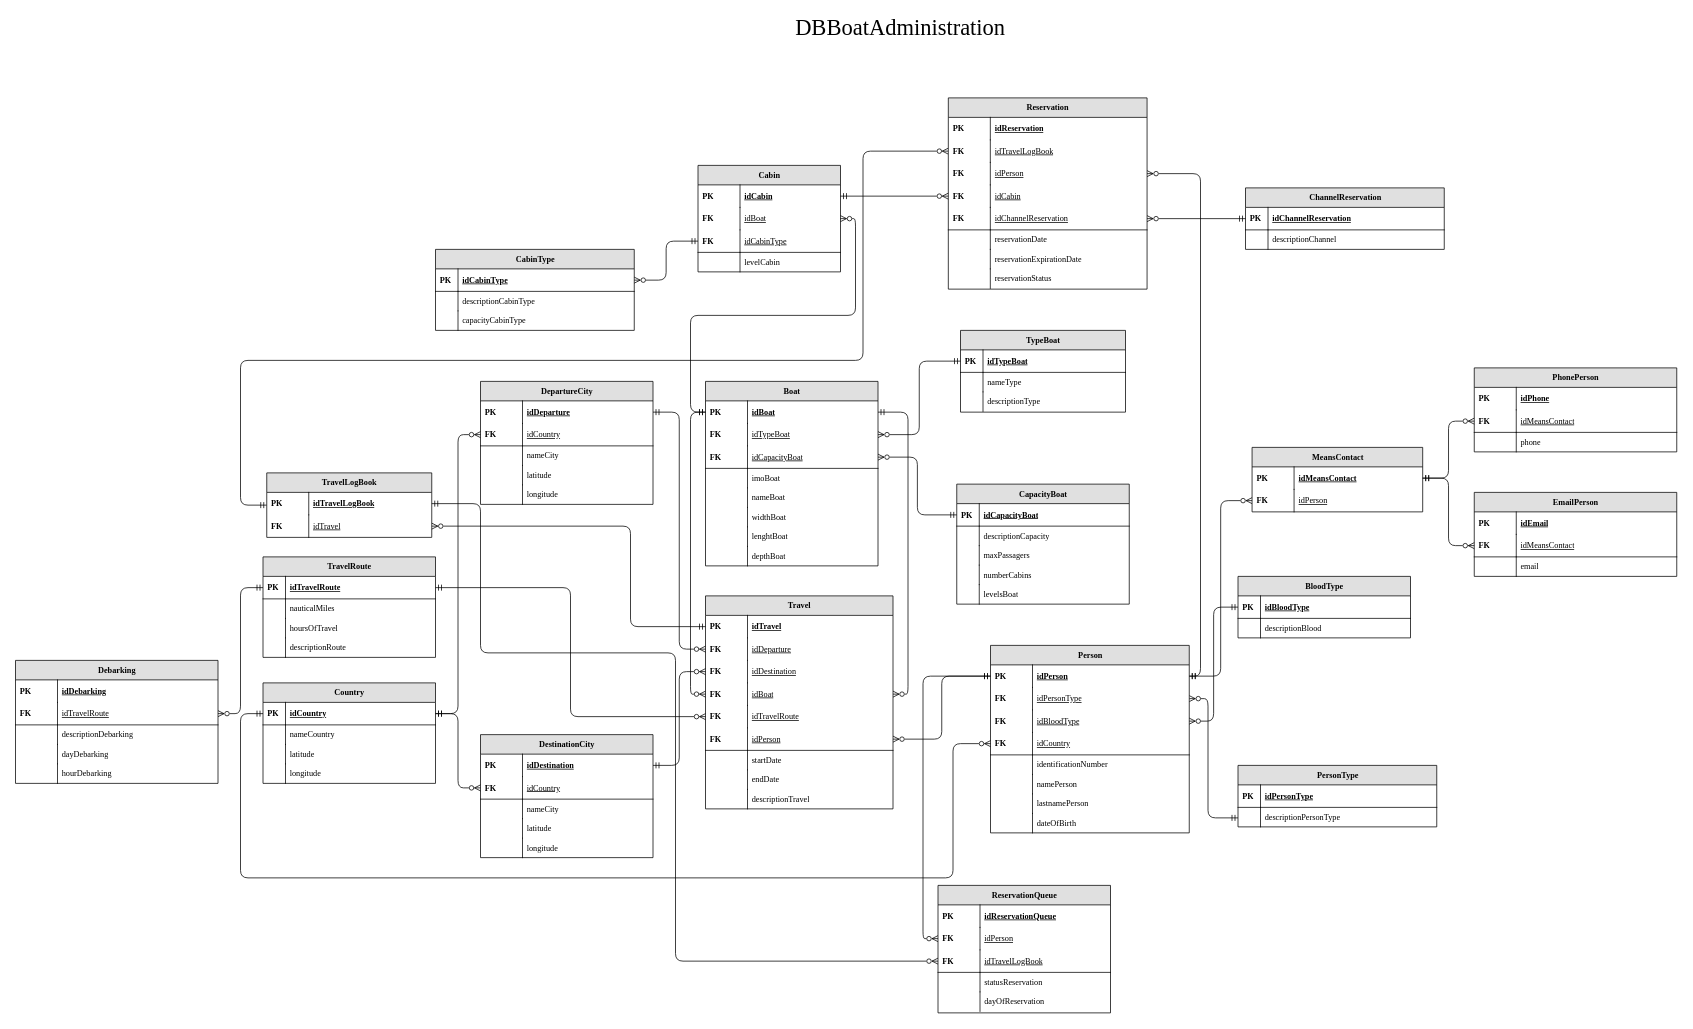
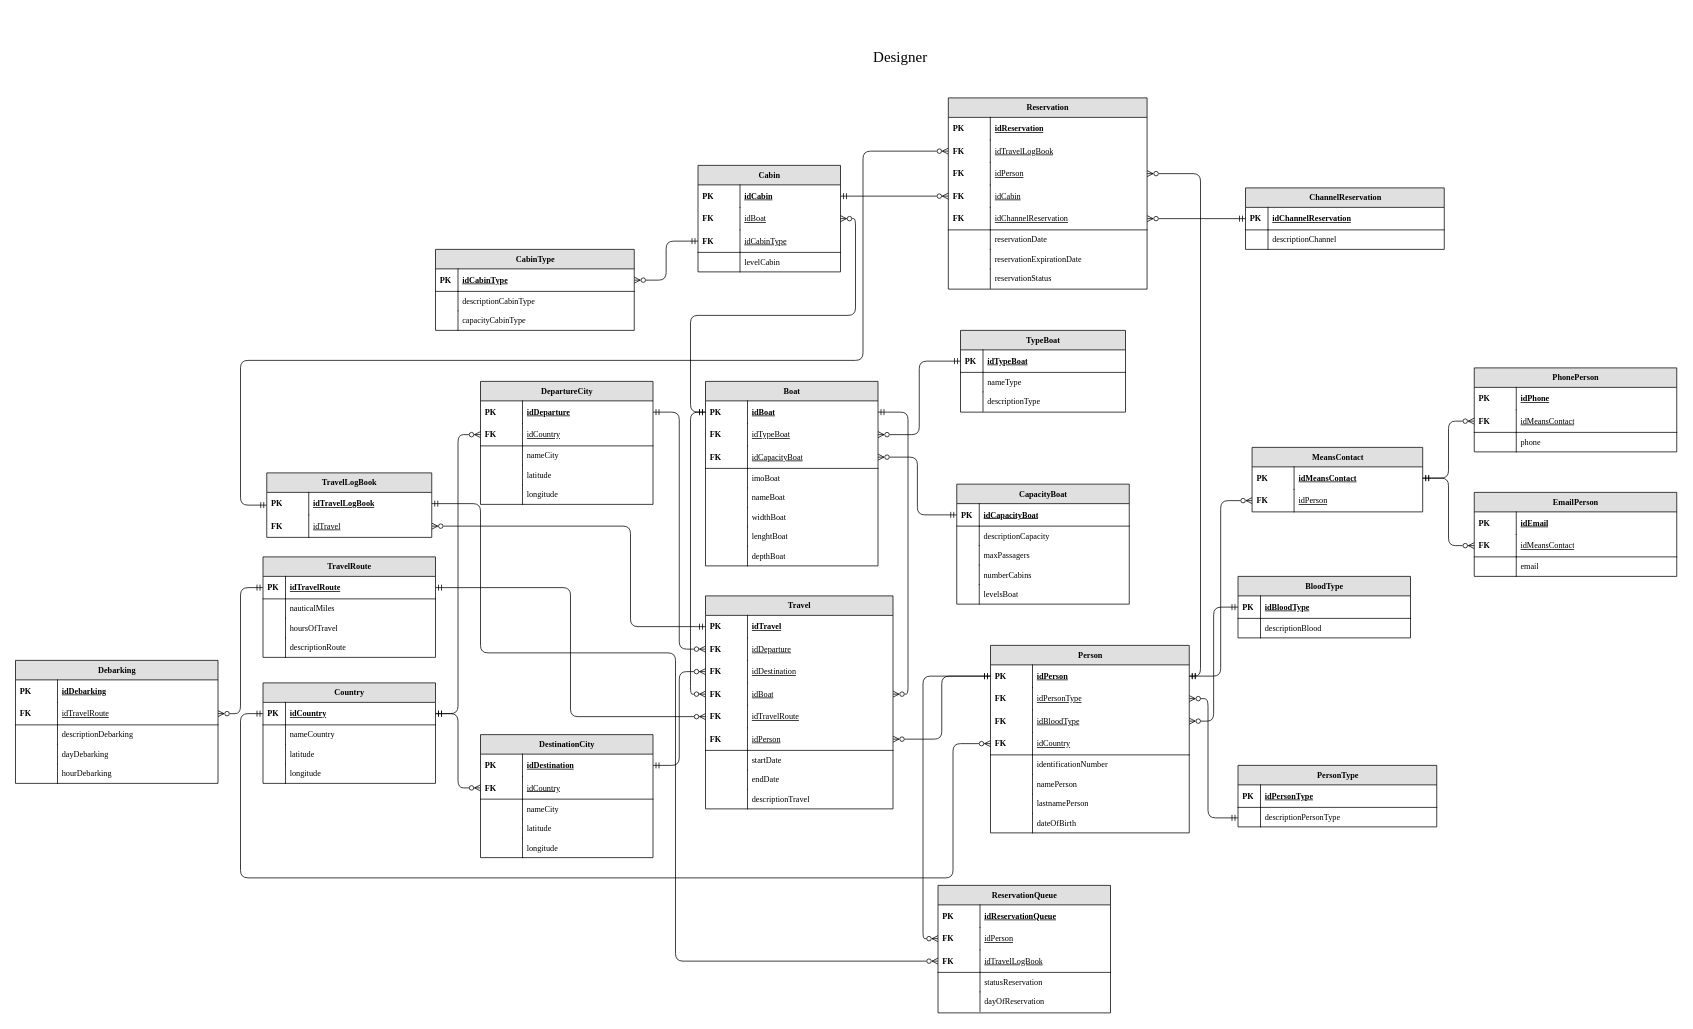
node "DBBoatAdministration": removed
node "Designer": added
